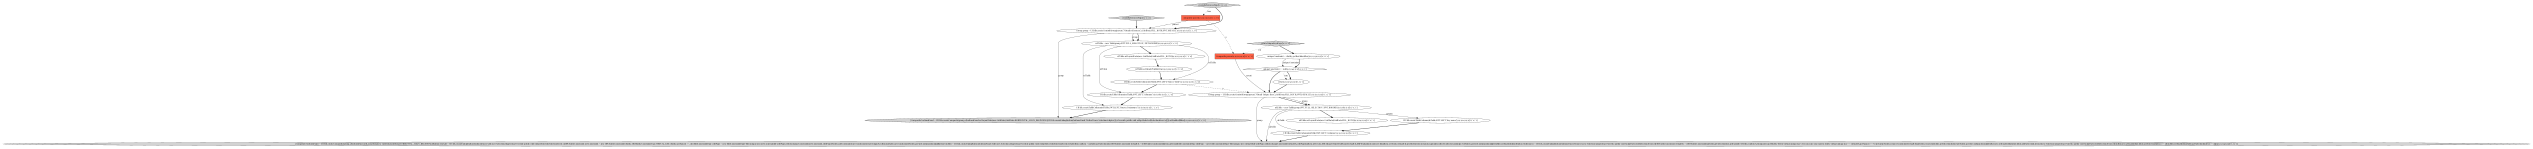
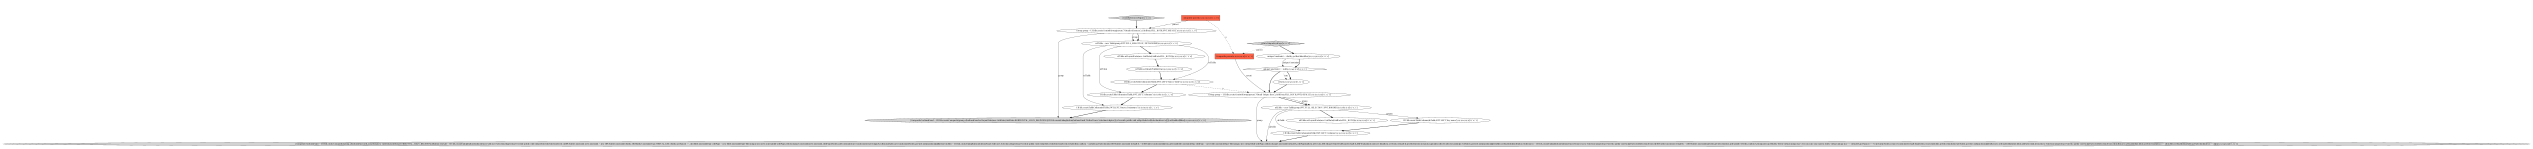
node "createReferencesPage['1', '0', '0']": removed
edge "createUniqueKeysPage['0', '0', '1']" -> "Composite parent@@@2@@@['0', '0', '1']": label "true" -> "parent"
